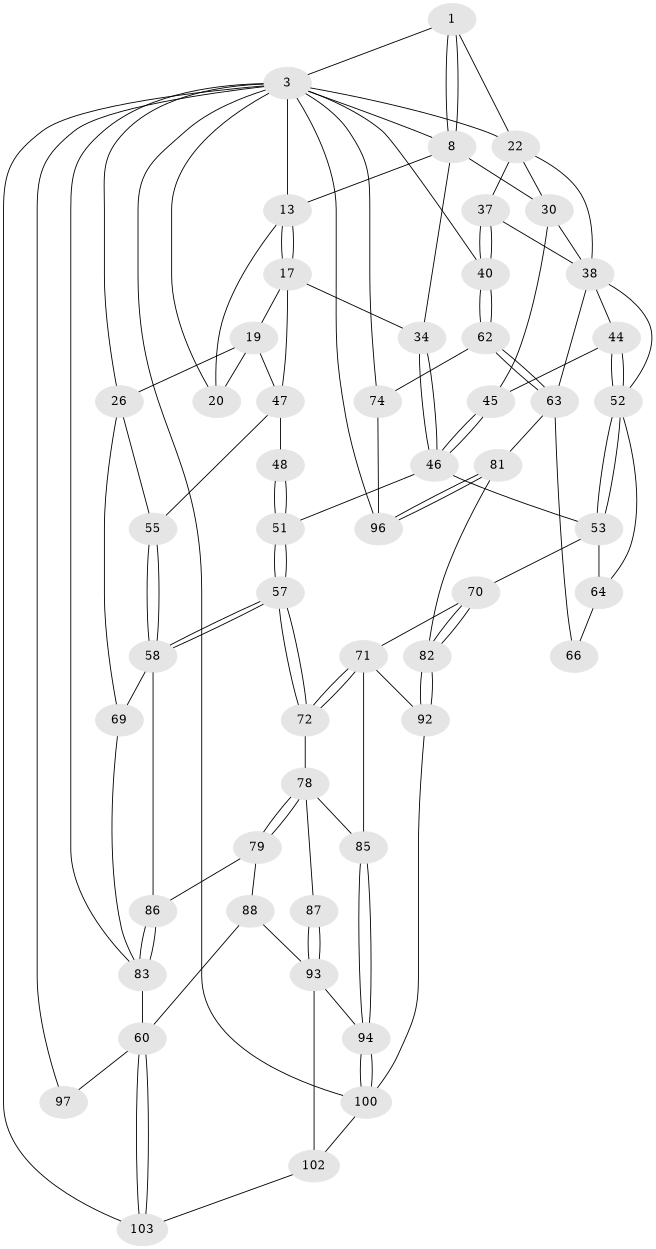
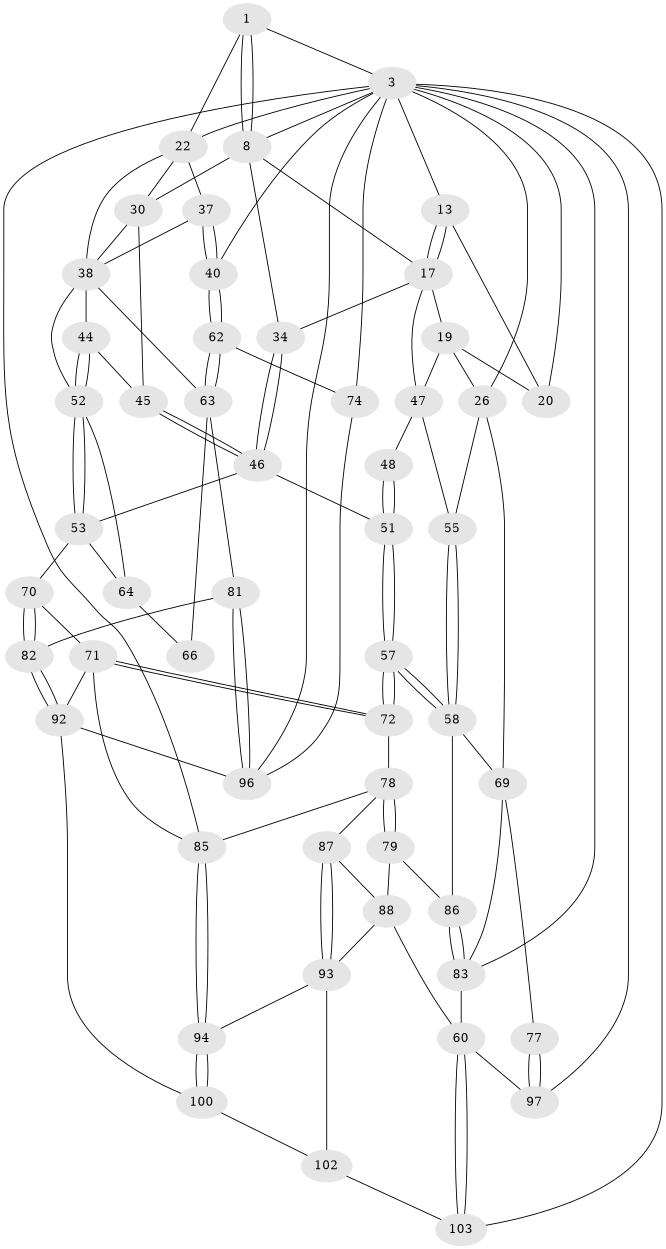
edge "8" -- "13": now "8" -- "17"
edge "3" -- "100": now "3" -- "85"
edge "92" -- "96": added
edge "87" -- "88": added
node "77": added
